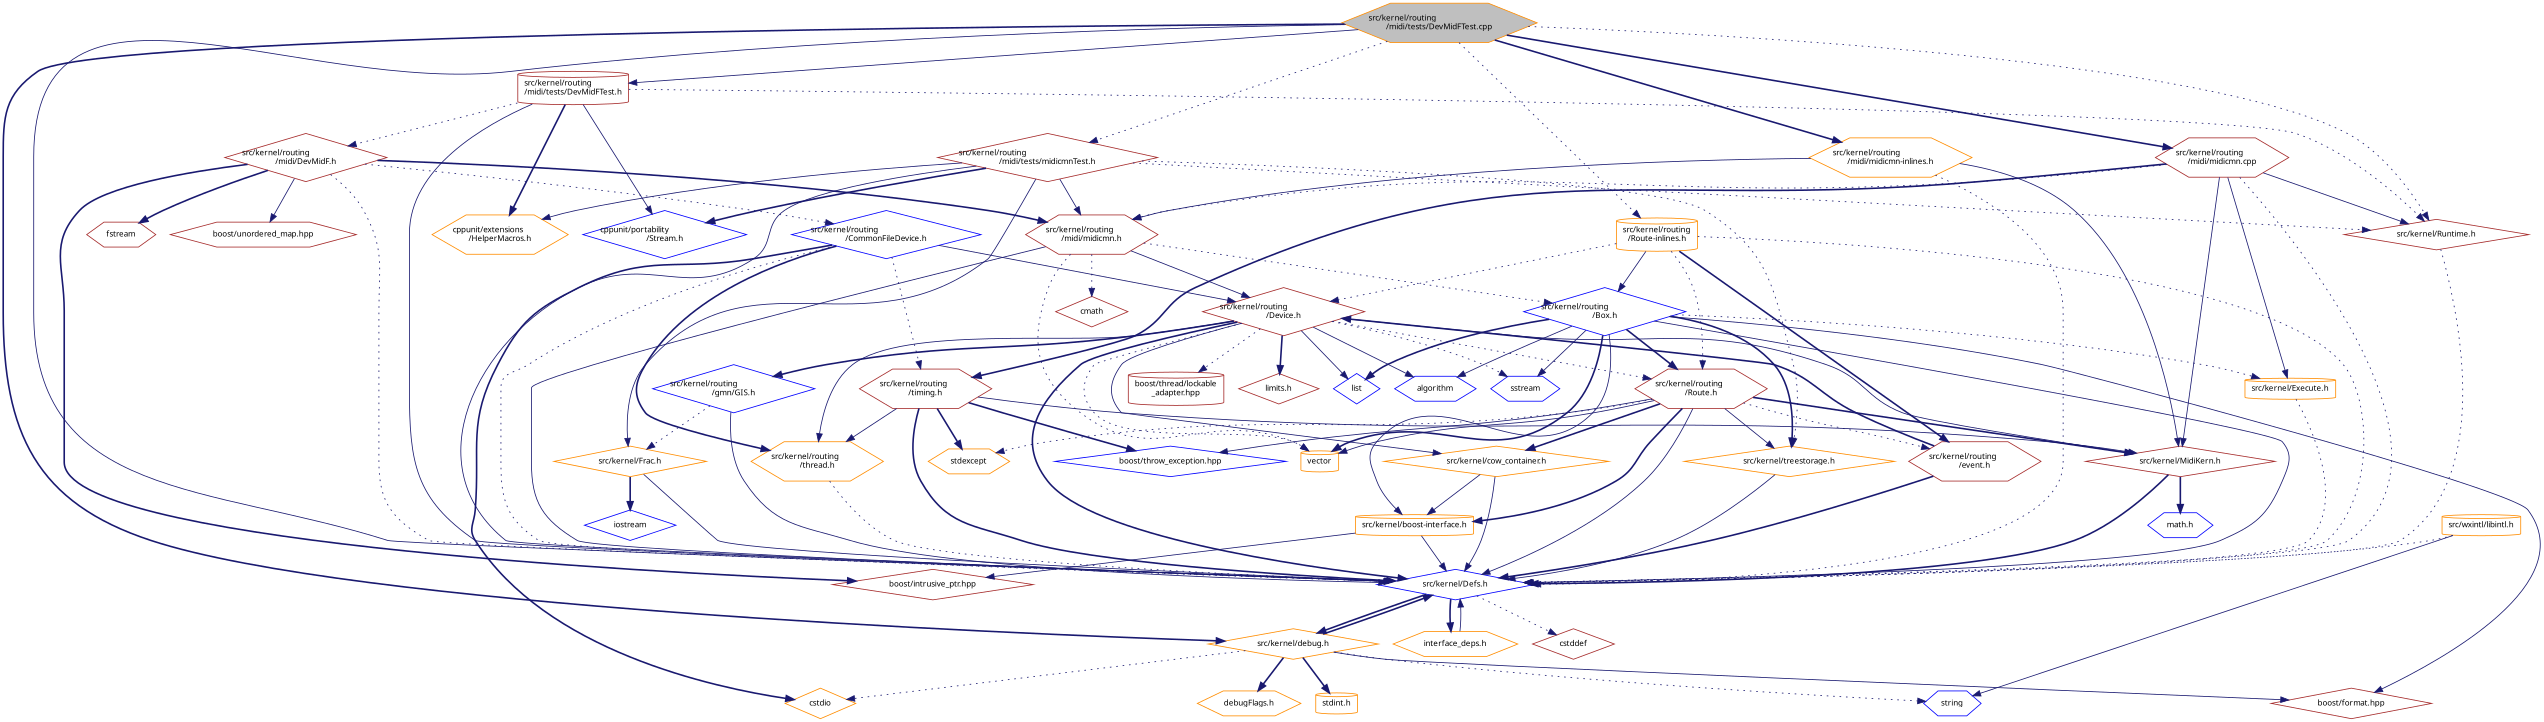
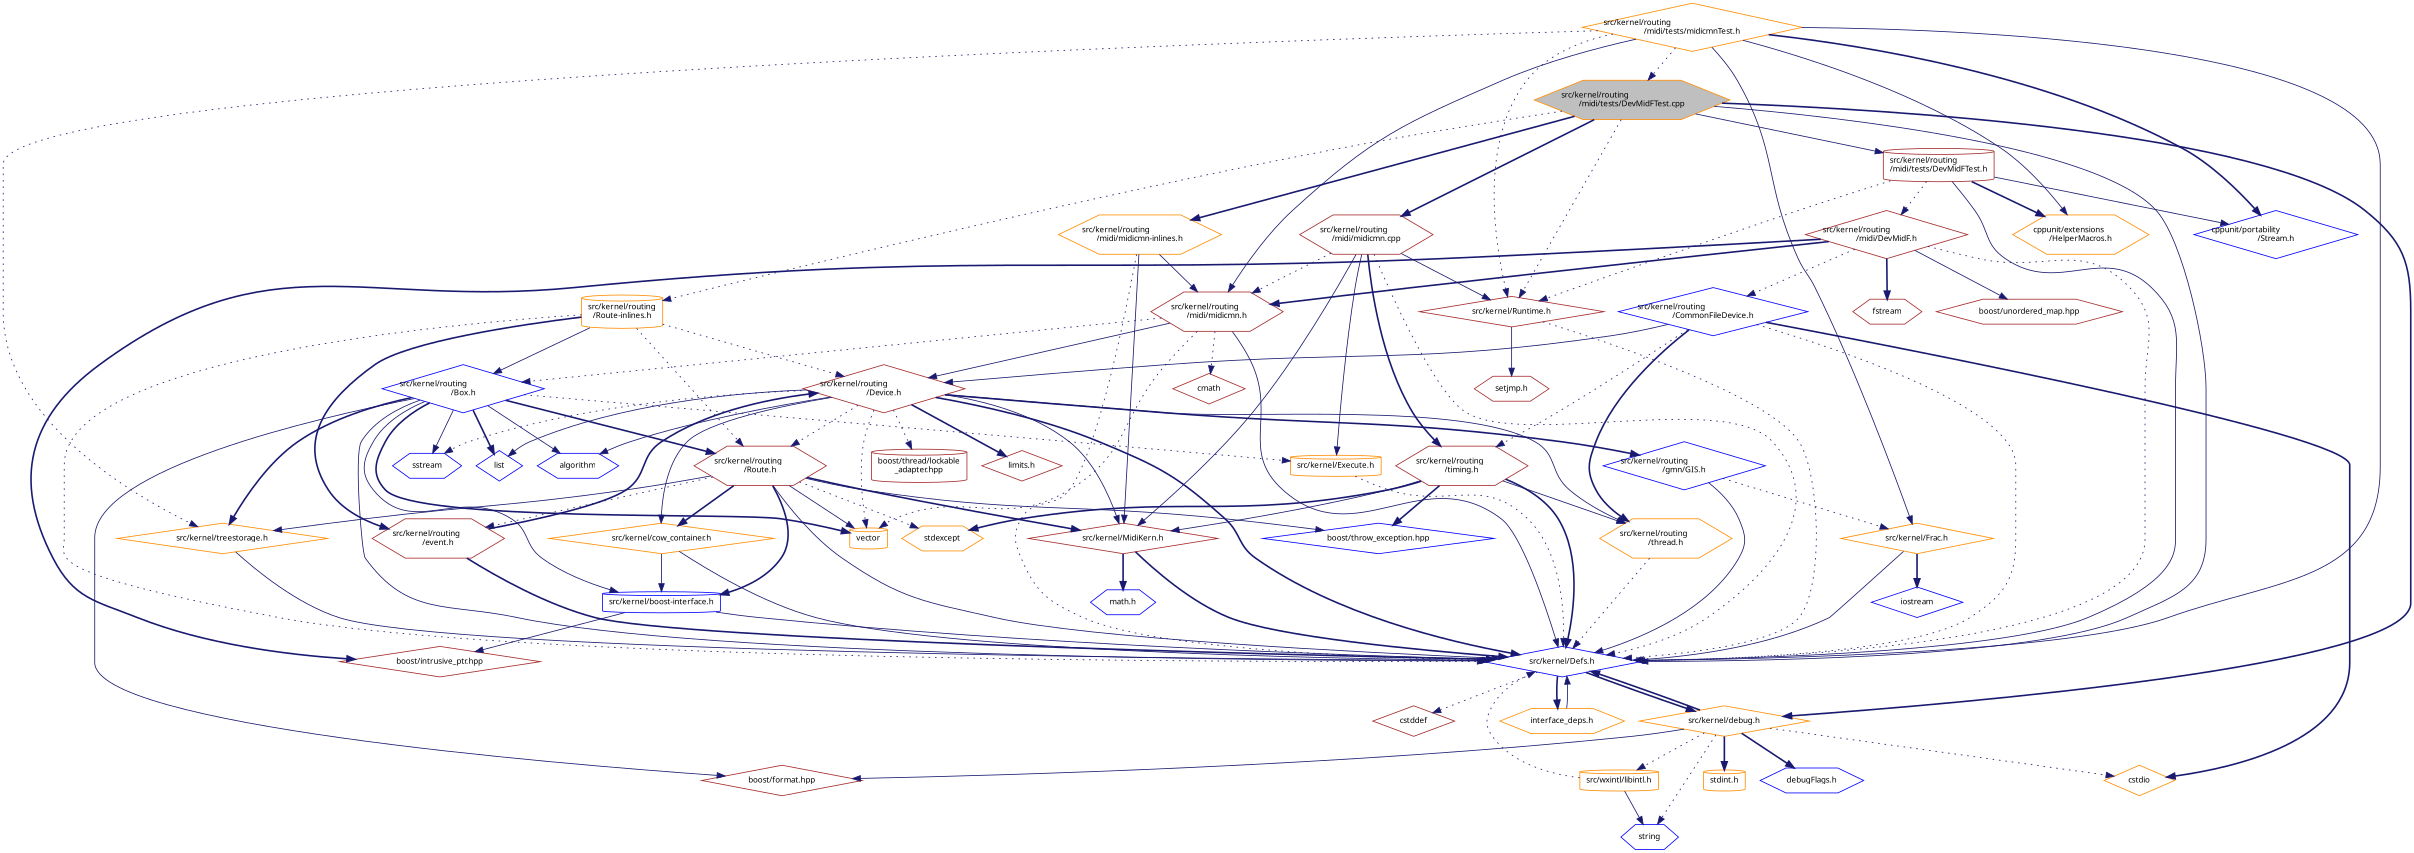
edge "src/kernel/routing /midi/tests/DevMidFTest.cpp" -> "src/kernel/routing /midi/tests/midicmnTest.h": reversed
node "src/kernel/routing /midi/tests/midicmnTest.h": color brown -> darkorange
node "setjmp.h": added
node "src/kernel/boost-interface.h": color darkorange -> blue
node "debugFlags.h": color darkorange -> blue
edge "src/kernel/debug.h" -> "src/wxintl/libintl.h": added
